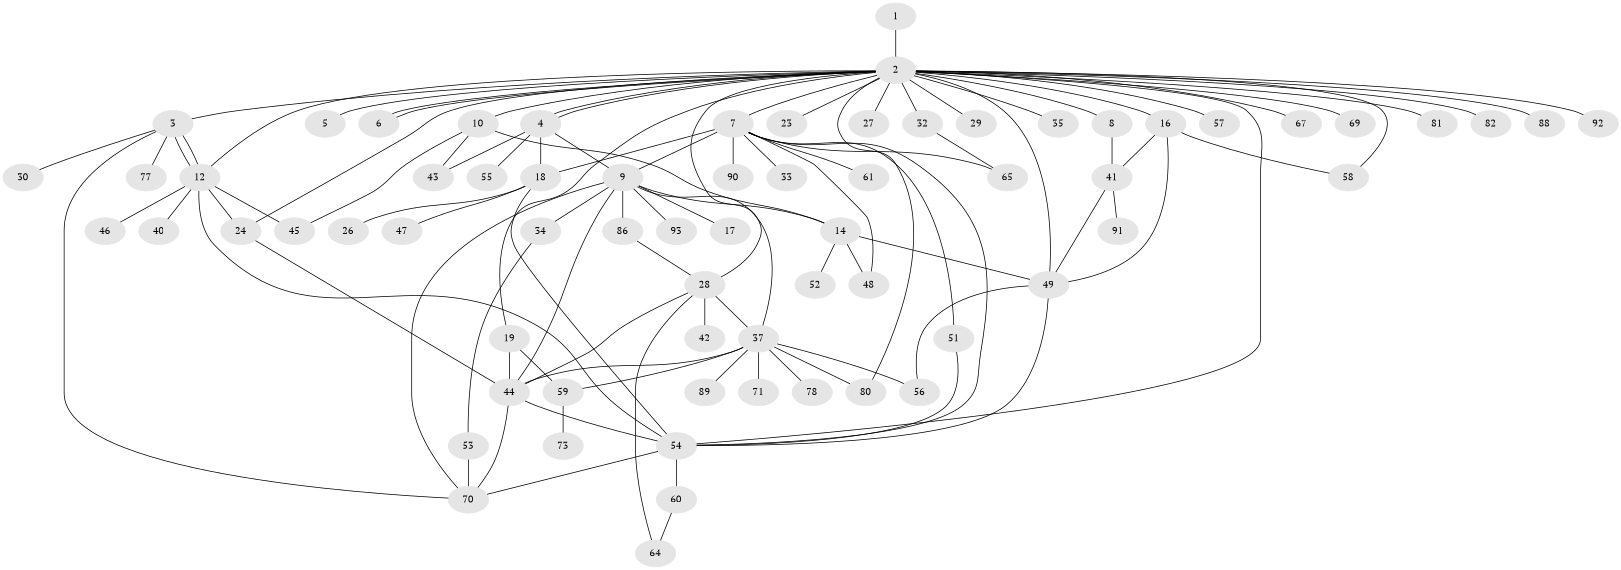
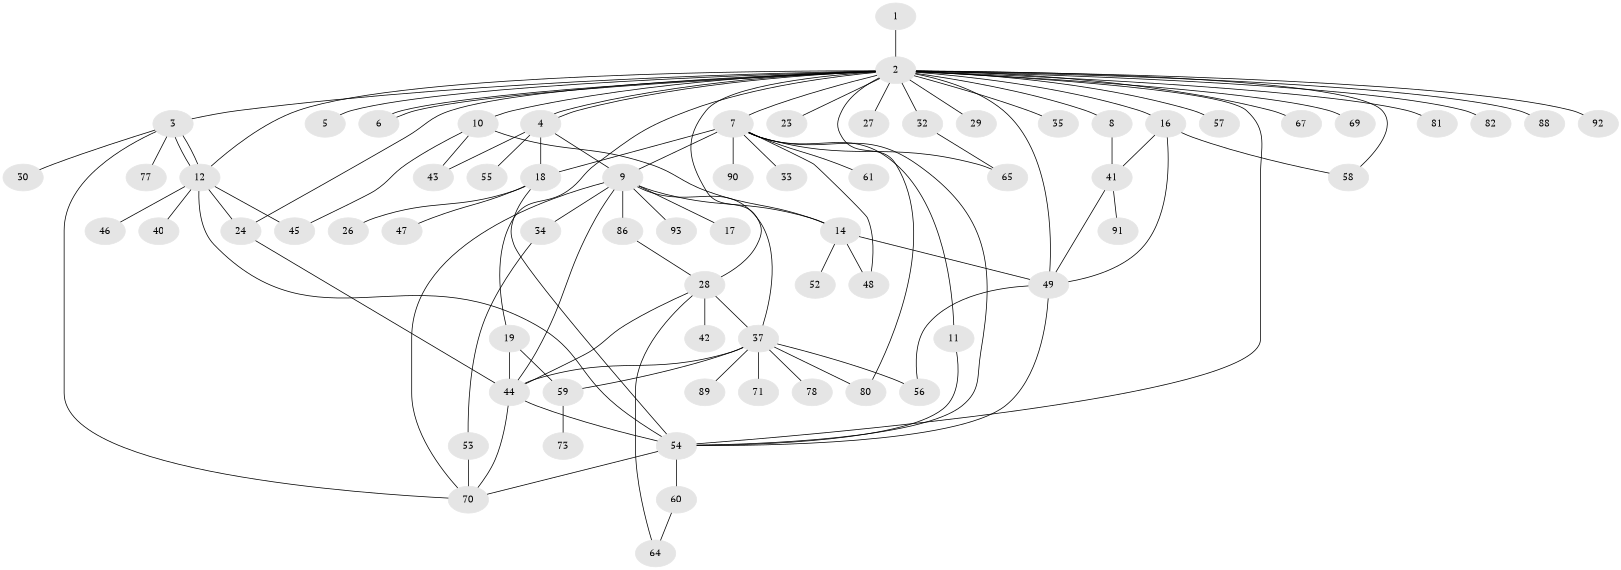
node "51": label "51" -> "11"
